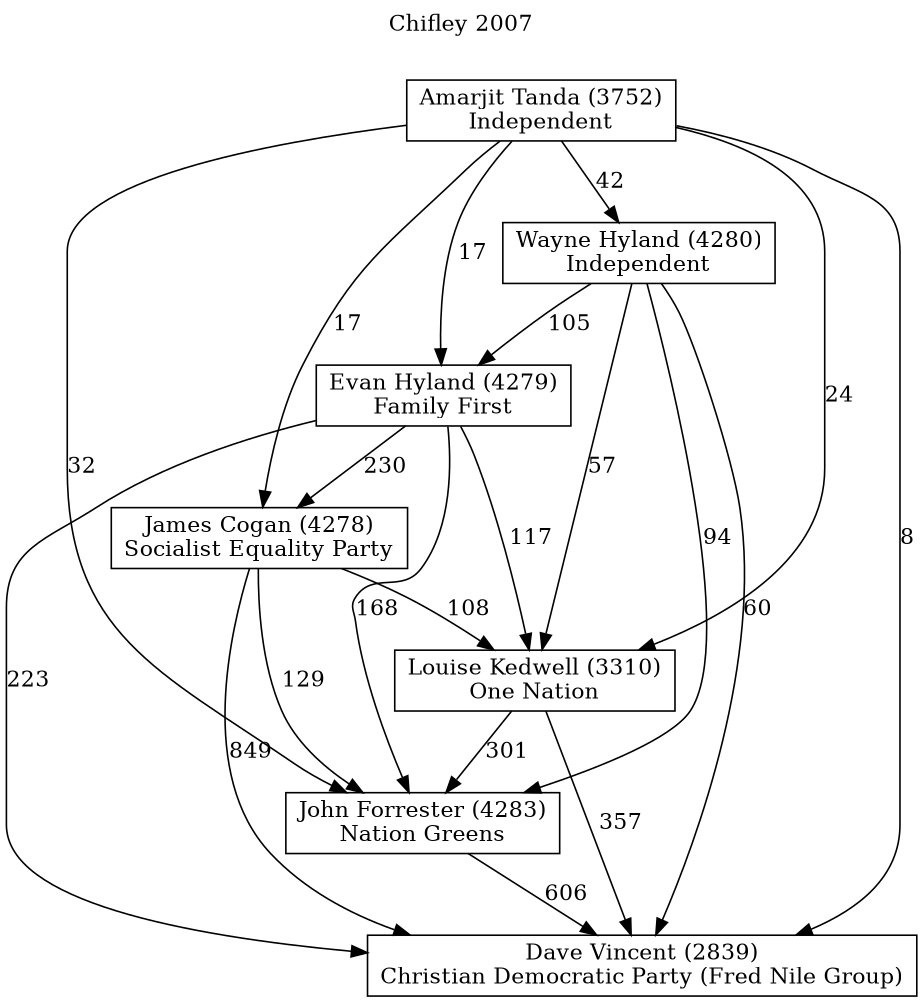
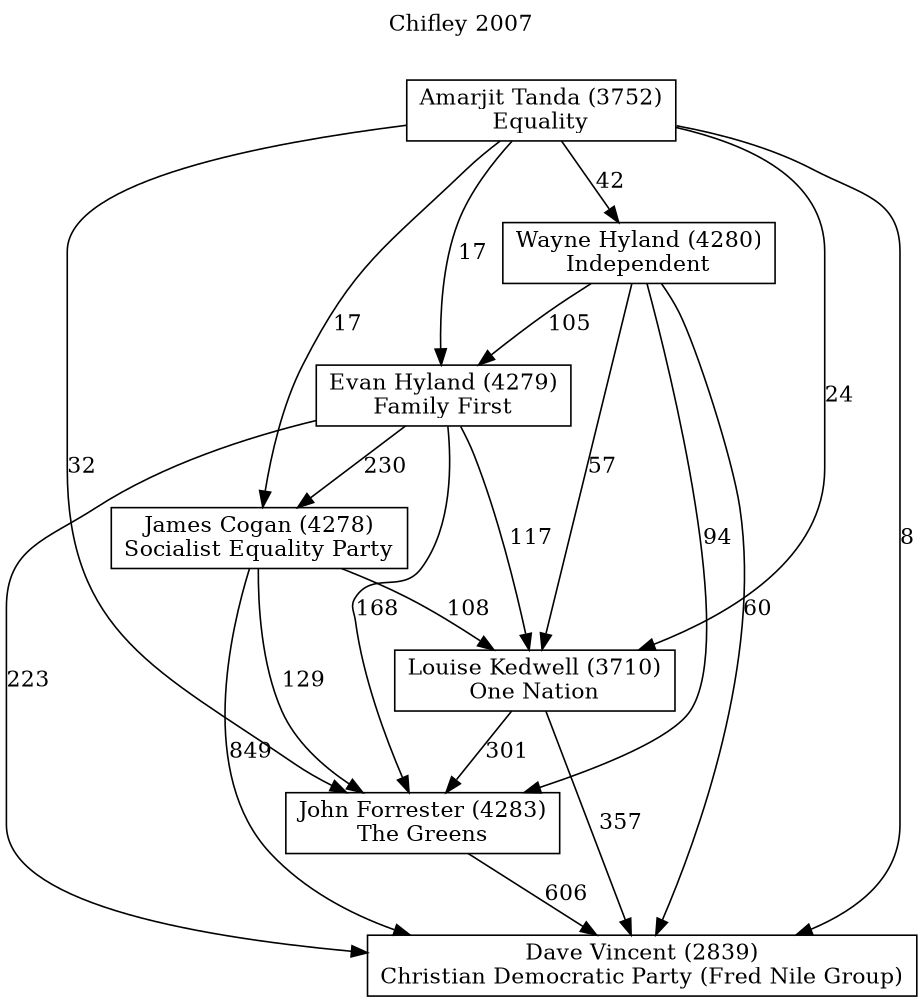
node "Amarjit Tanda (3752) Independent": label "Amarjit Tanda (3752) Independent" -> "Amarjit Tanda (3752) Equality"
node "Louise Kedwell (3310) One Nation": label "Louise Kedwell (3310) One Nation" -> "Louise Kedwell (3710) One Nation"
node "John Forrester (4283) Nation Greens": label "John Forrester (4283) Nation Greens" -> "John Forrester (4283) The Greens"
